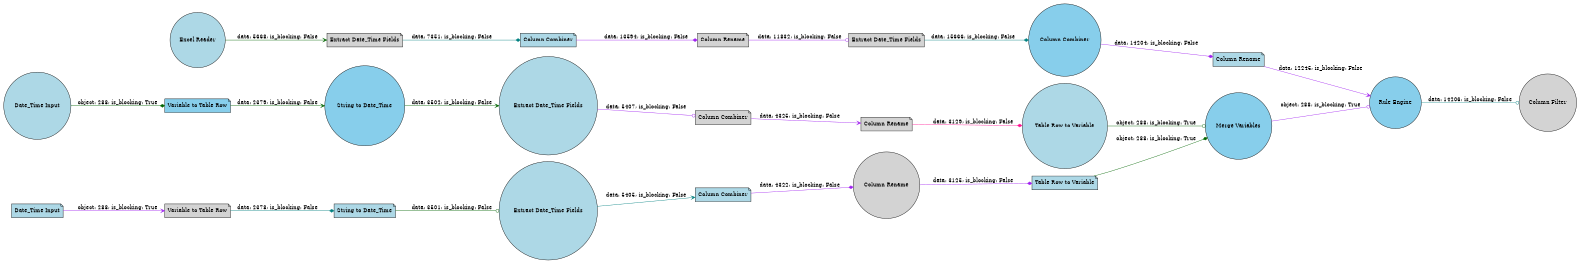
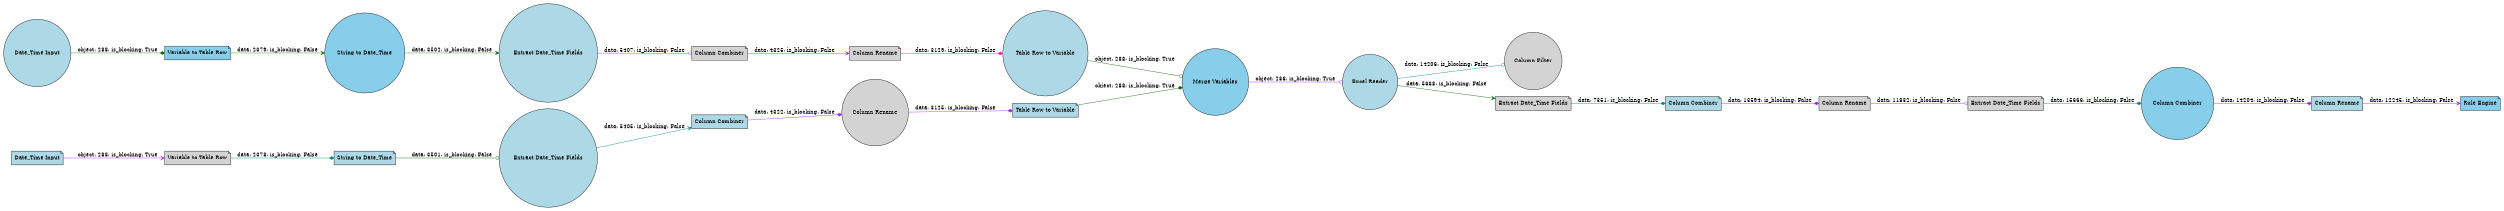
node "Rule Engine": shape circle -> note
edge "Rule Engine" -> "Column Filter": now "Excel Reader" -> "Column Filter"
edge "Merge Variables" -> "Rule Engine": now "Merge Variables" -> "Excel Reader"
